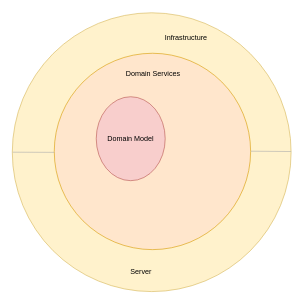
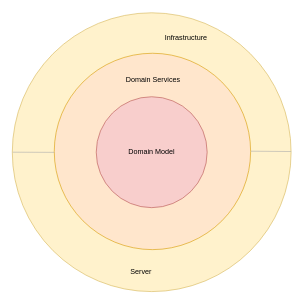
node "Domain Services": moved (153, 74) -> (153, 80)
node "Domain Model": size 69x84 -> 111x111
